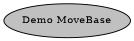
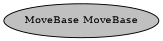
node "Demo MoveBase": label "Demo MoveBase" -> "MoveBase MoveBase"
